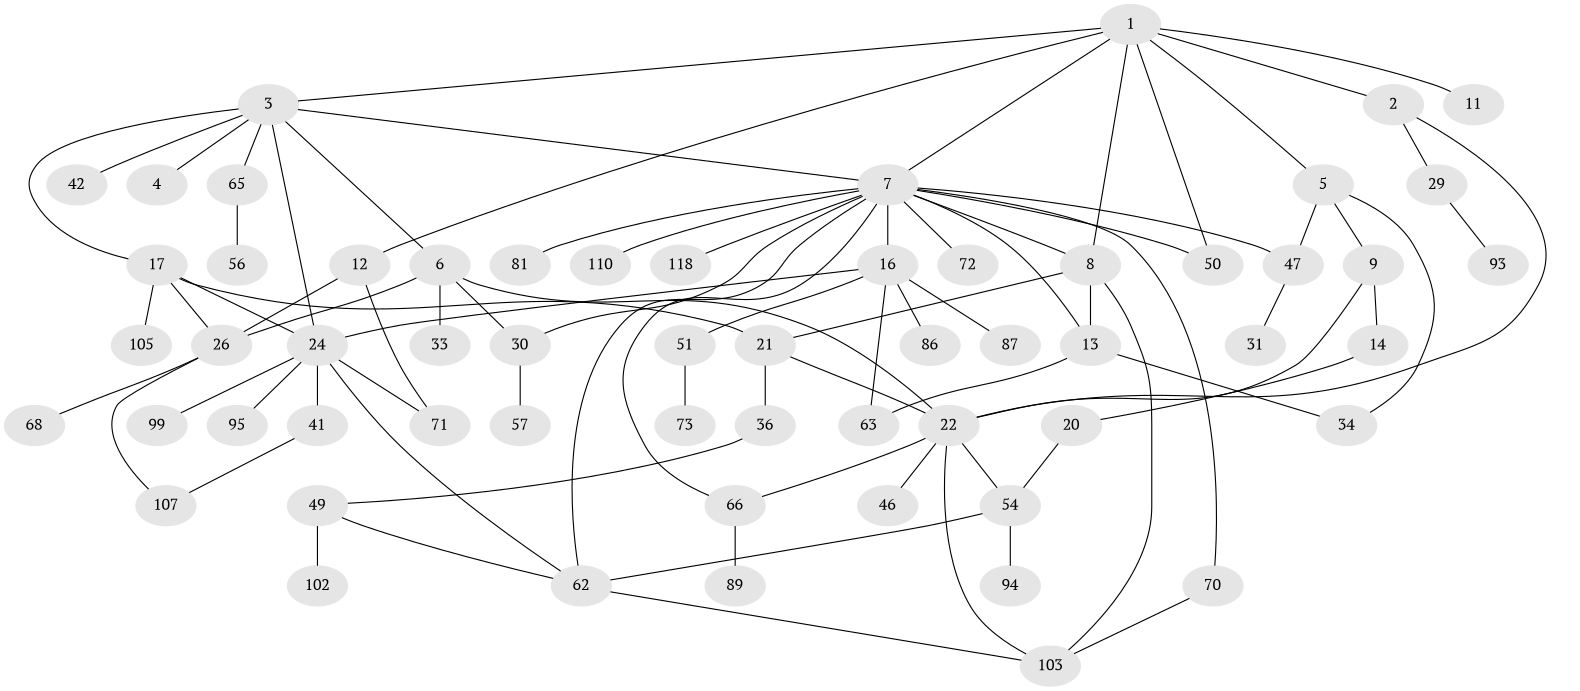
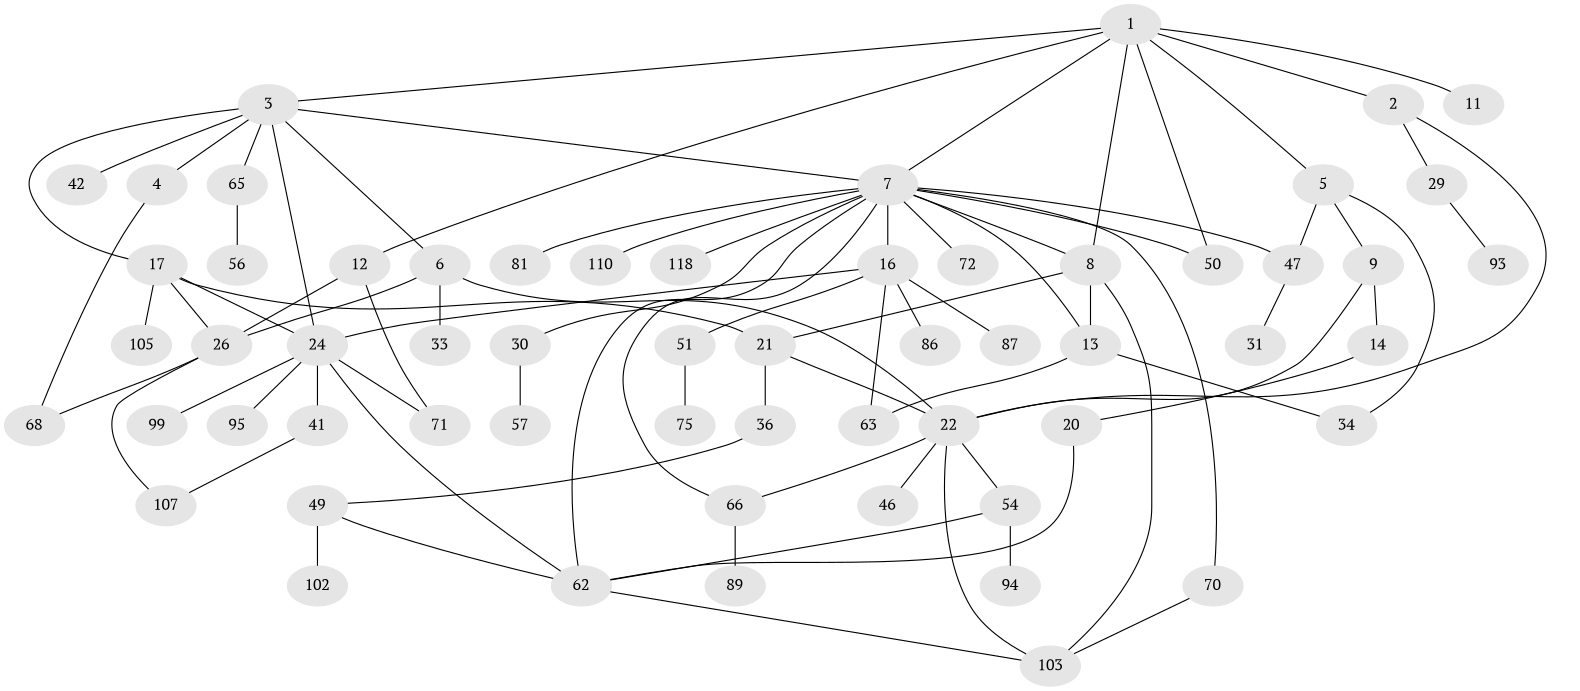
edge "6" -- "30": removed
edge "4" -- "68": added
node "73": label "73" -> "75"
edge "20" -- "54": now "20" -- "62"
